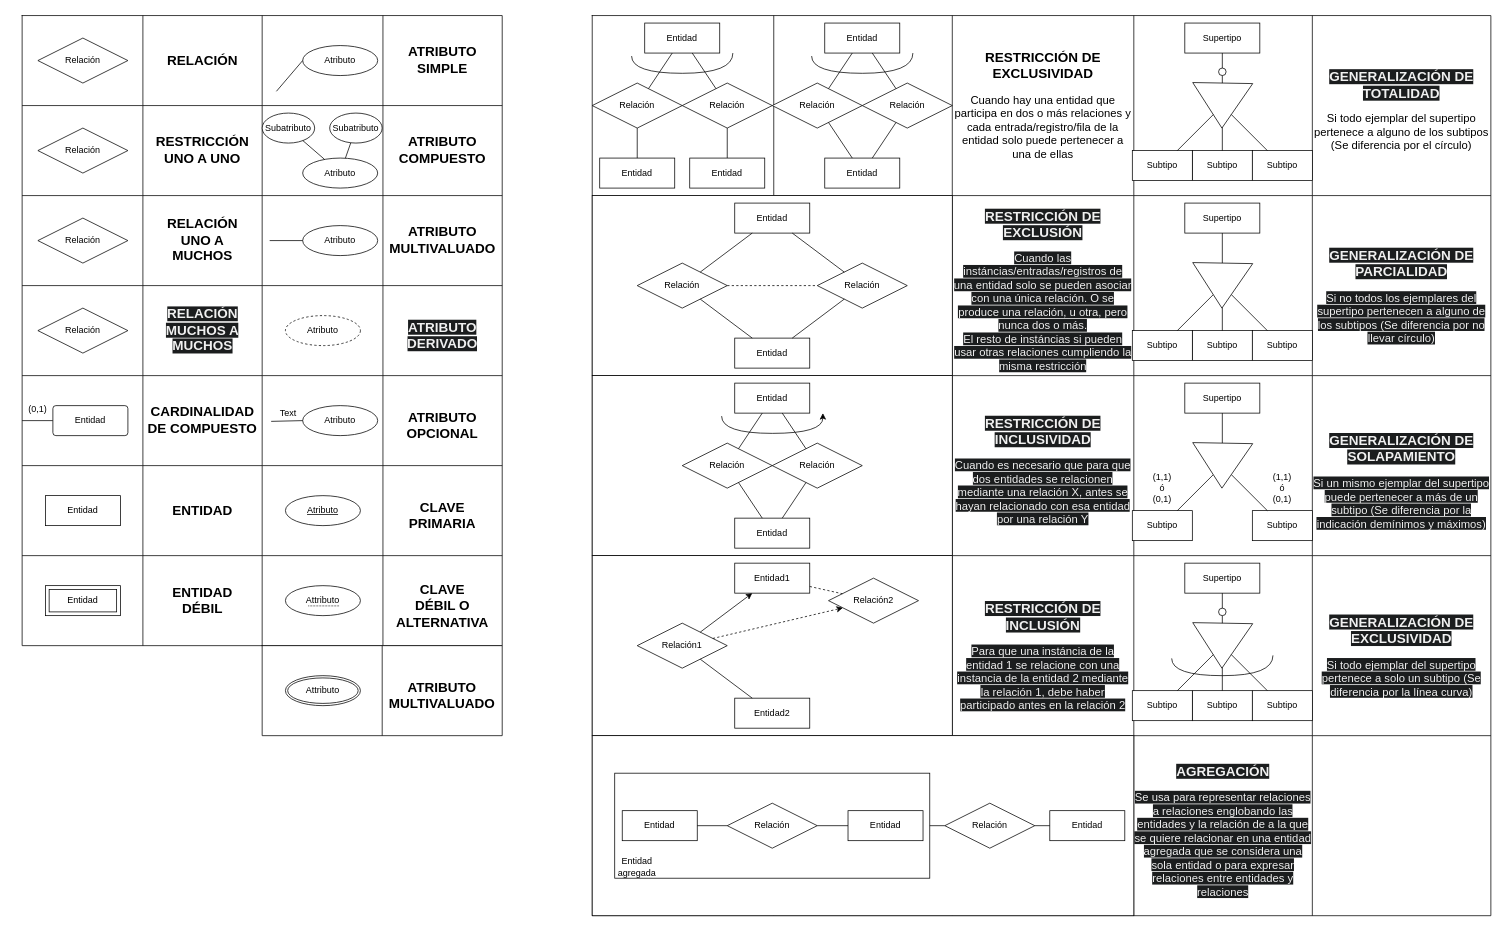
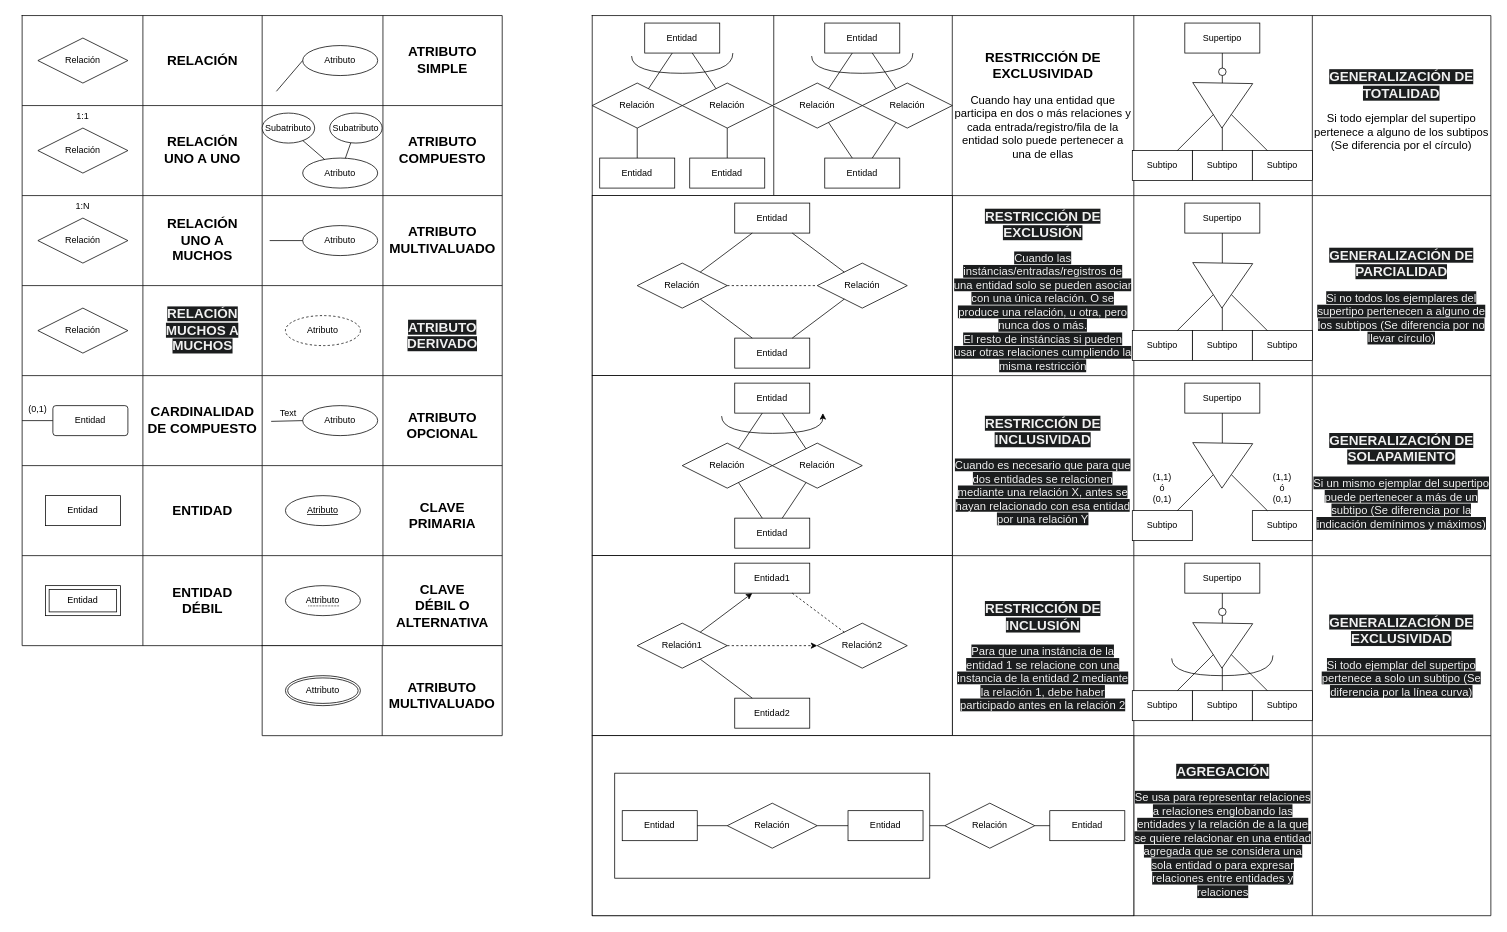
node "1:1": added
node "RESTRICCIÓN UNO A UNO": label "RESTRICCIÓN UNO A UNO" -> "RELACIÓN UNO A UNO"
node "1:N": added
node "Relación2": moved (873, 600) -> (862, 645)
node "Entidad agregada": removed
